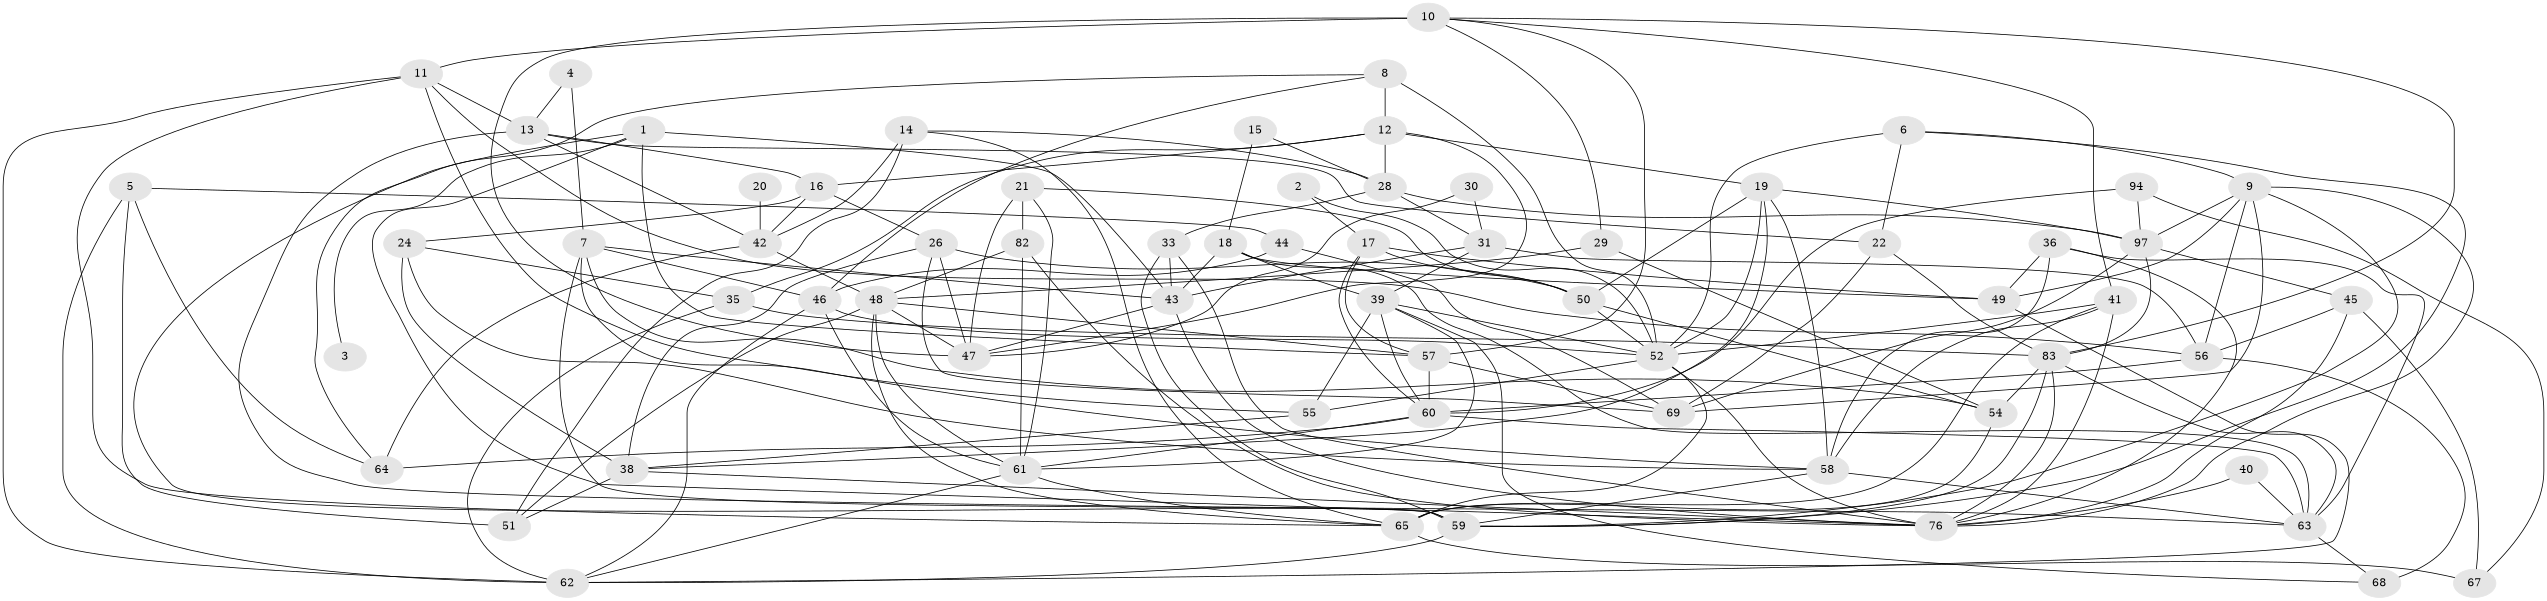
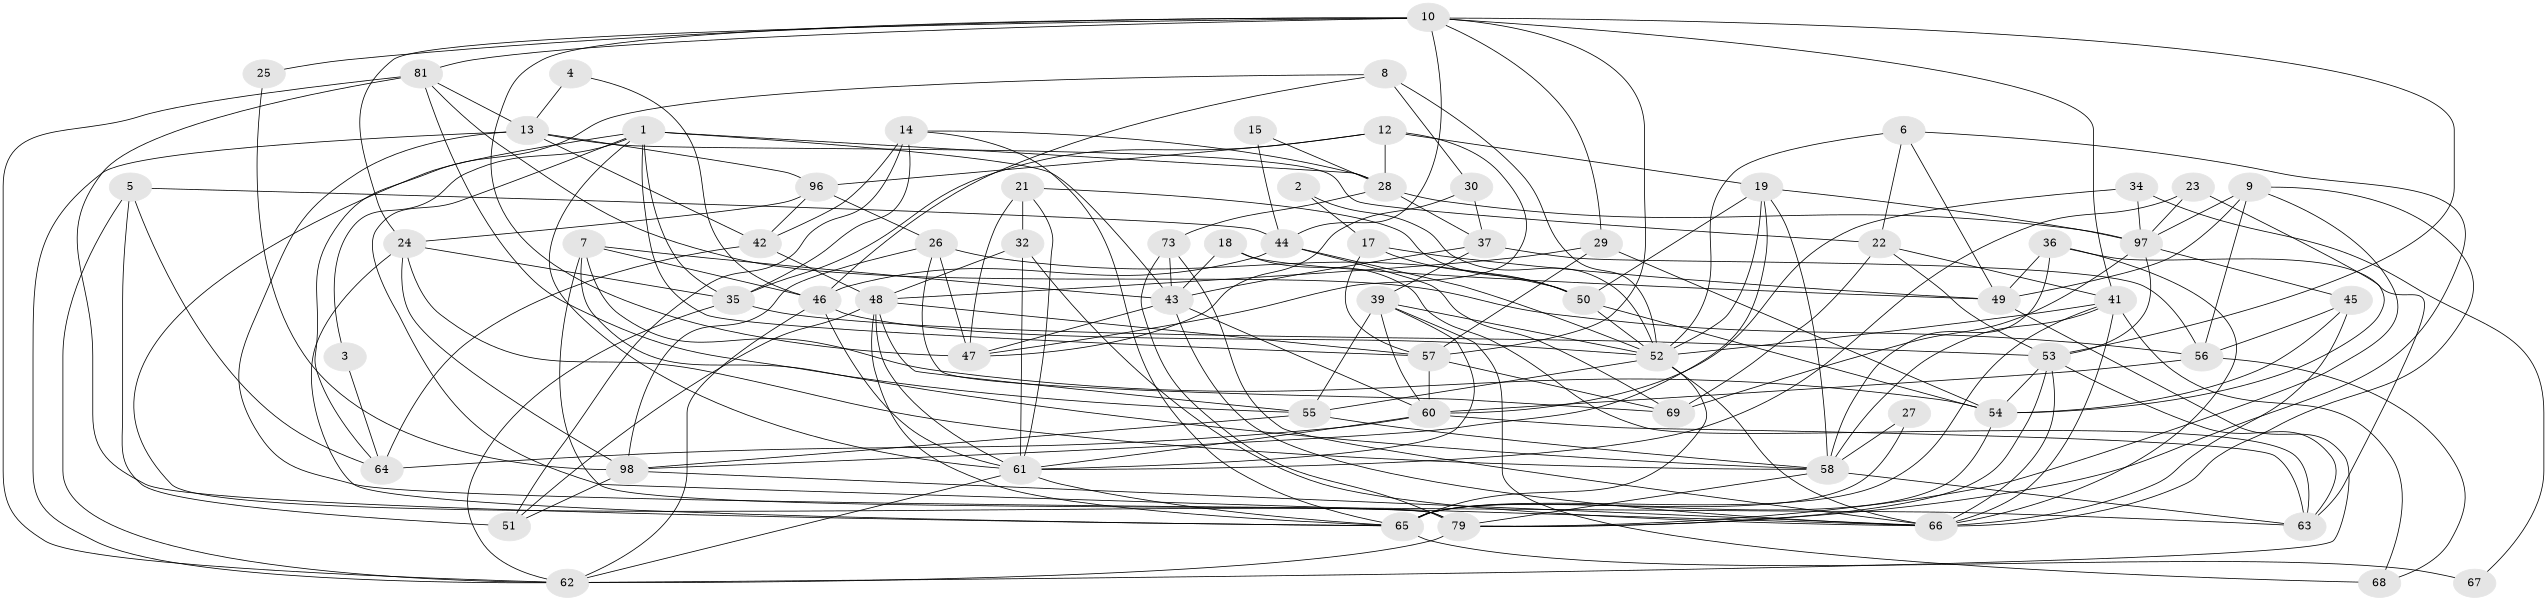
edge "10" -- "24": added
node "25": added
node "11": label "11" -> "81"
edge "8" -- "12": now "8" -- "30"
edge "6" -- "9": now "6" -- "49"
edge "1" -- "28": added
edge "4" -- "7": now "4" -- "46"
edge "10" -- "44": added
node "20": removed
node "16": label "16" -> "96"
edge "15" -- "18": now "15" -- "44"
node "94": label "94" -> "34"
node "23": added
edge "1" -- "35": added
edge "14" -- "35": added
node "82": label "82" -> "32"
node "33": label "33" -> "73"
node "31": label "31" -> "37"
edge "22" -- "41": added
edge "18" -- "39": removed
edge "44" -- "52": added
edge "29" -- "57": added
edge "48" -- "47": now "48" -- "55"
edge "17" -- "60": now "43" -- "60"
node "83": label "83" -> "53"
edge "1" -- "61": added
edge "13" -- "62": added
edge "9" -- "69": removed
node "27": added
edge "3" -- "64": added
edge "45" -- "67": now "45" -- "54"
edge "55" -- "58": added
node "38": label "38" -> "98"
node "40": removed
edge "24" -- "65": added
node "59": label "59" -> "79"
node "76": label "76" -> "66"
edge "63" -- "68": now "41" -- "68"
